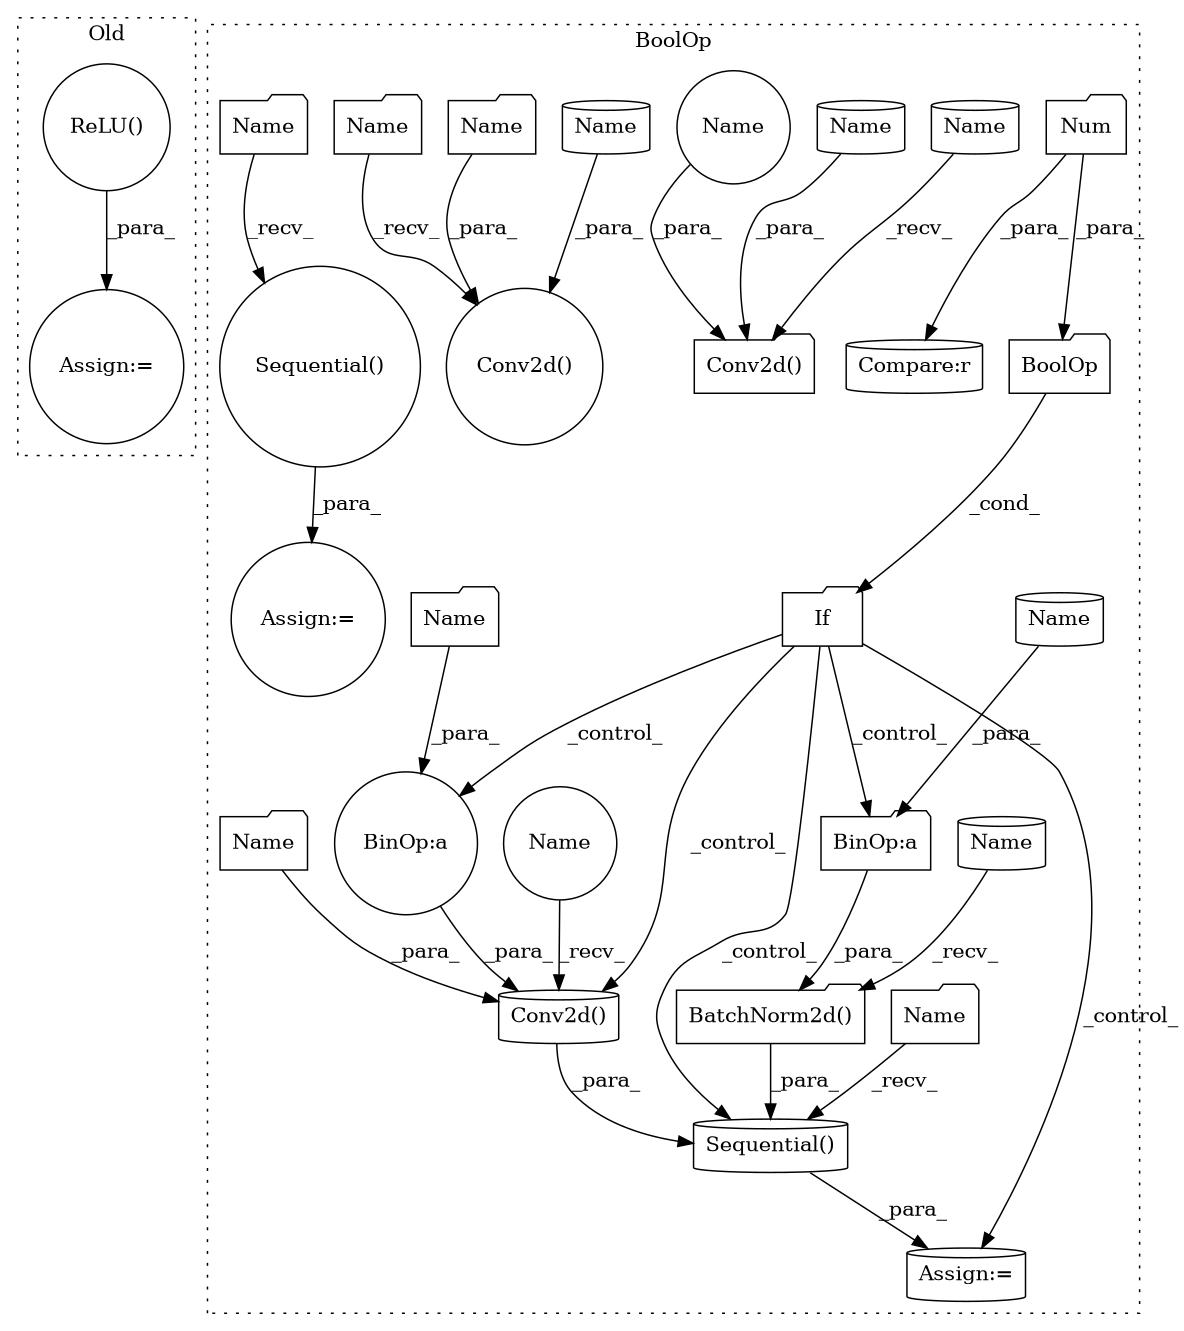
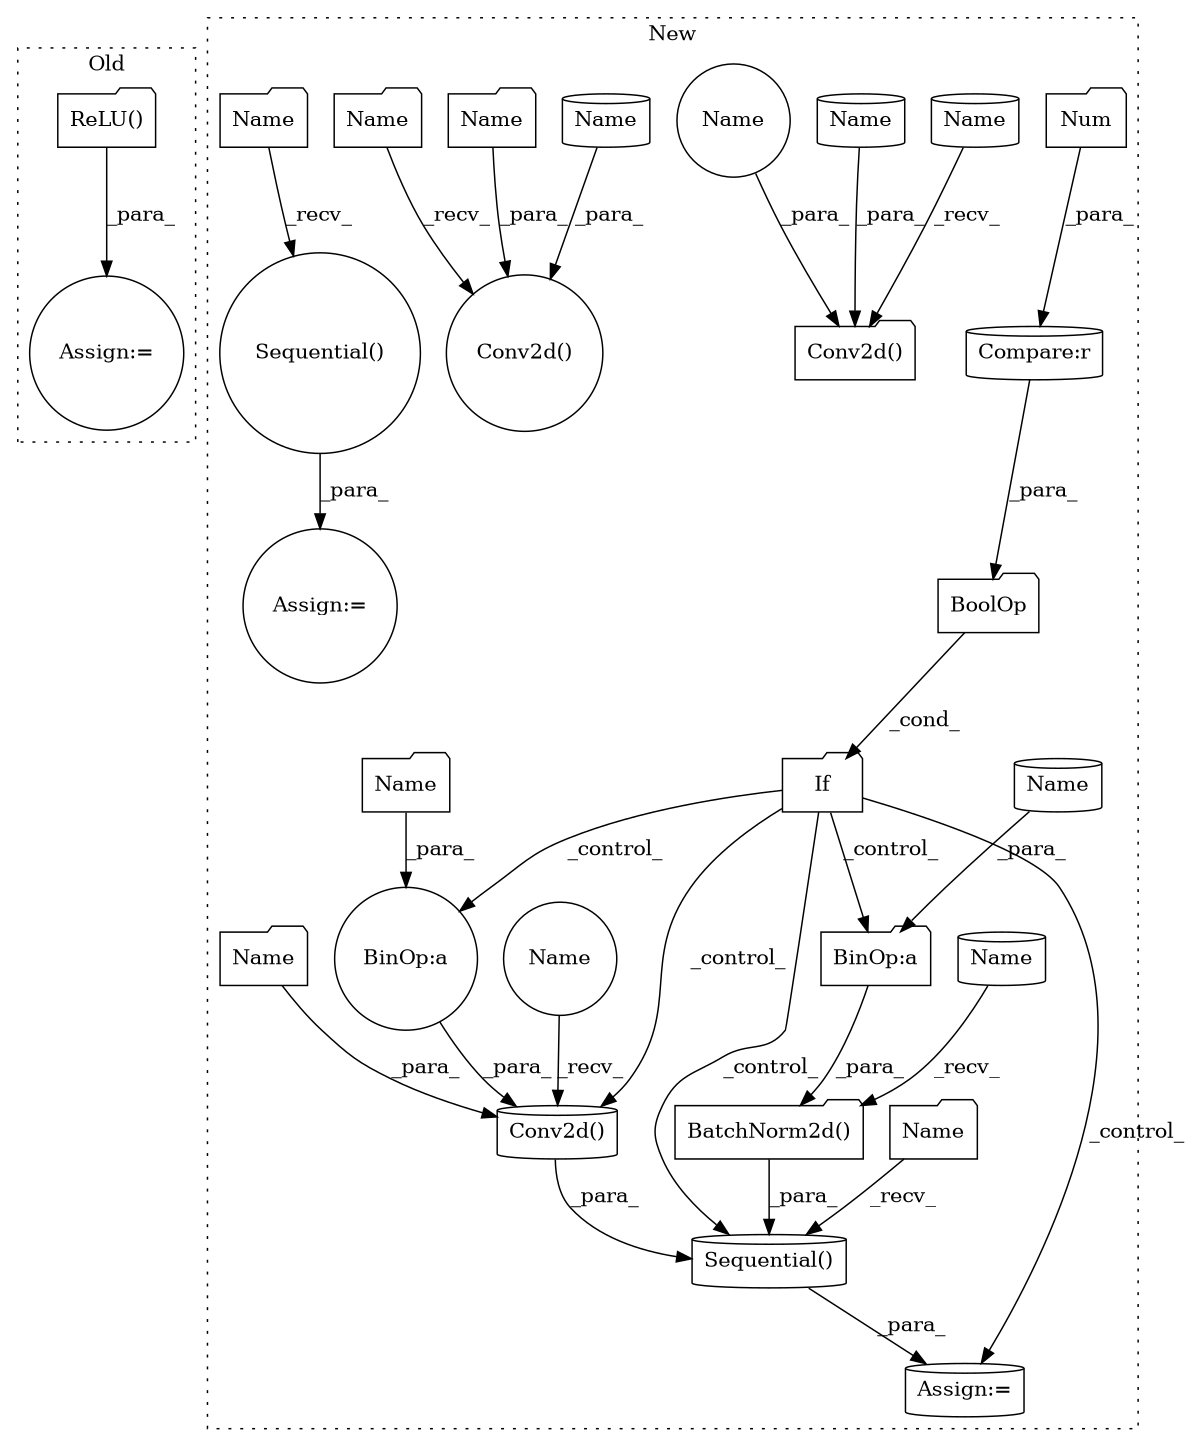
cluster "BoolOp": label "BoolOp" -> "New"
node "ReLU()": shape circle -> folder
edge "Num" -> "BoolOp": now "Compare:r" -> "BoolOp"
